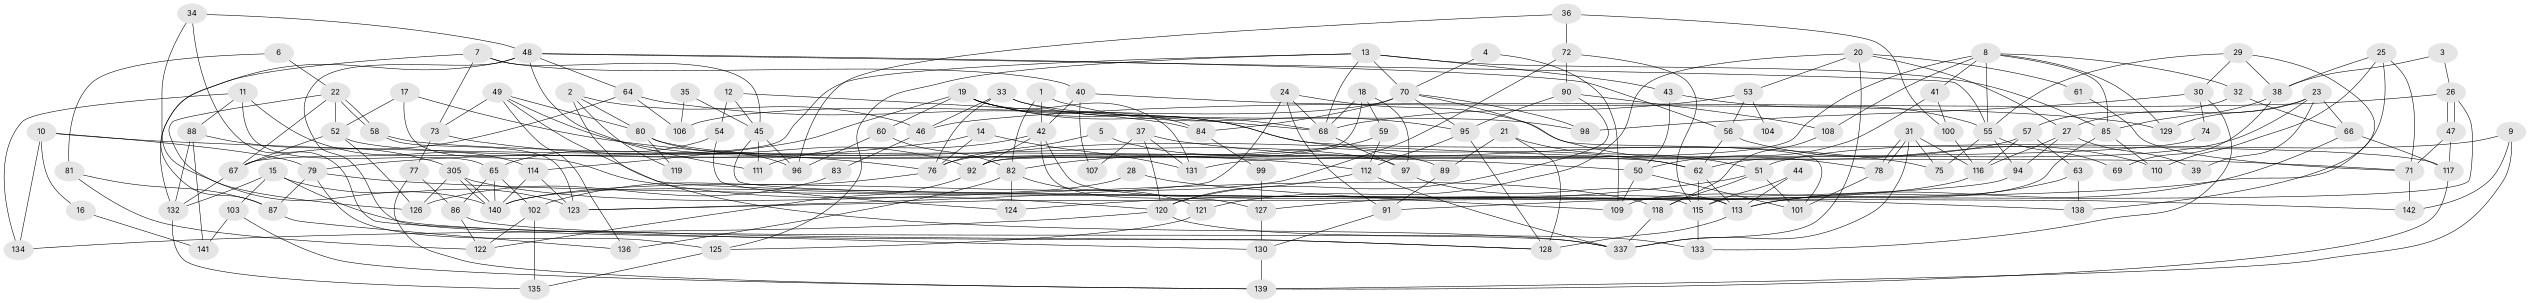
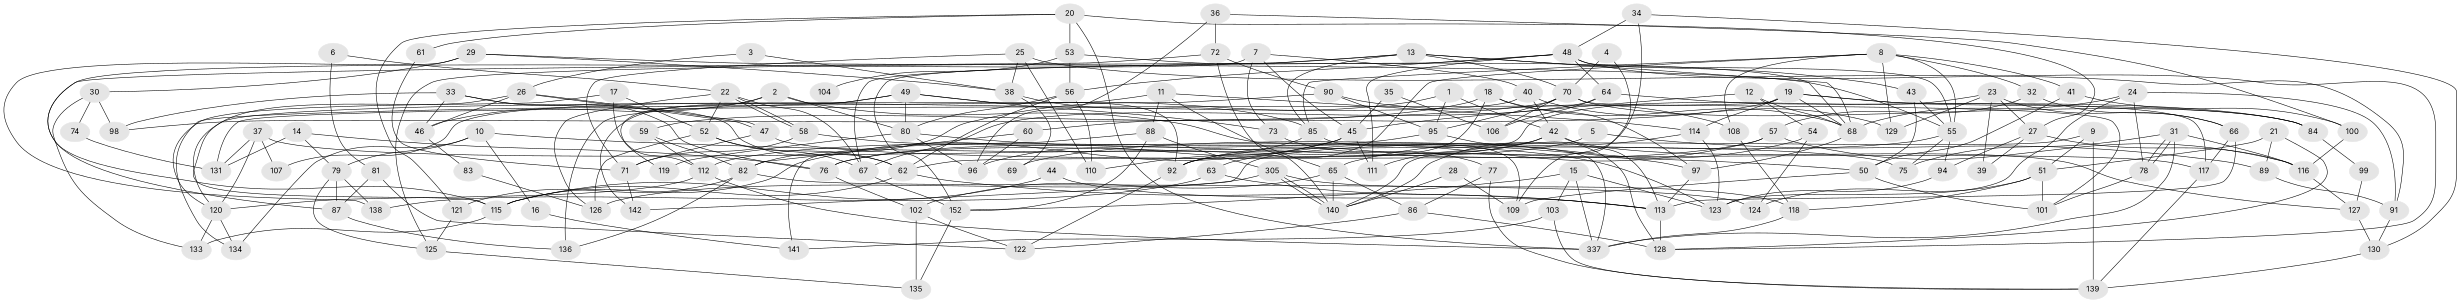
edge "56" -- "80": added
edge "73" -- "76": removed
node "132": label "132" -> "152"
